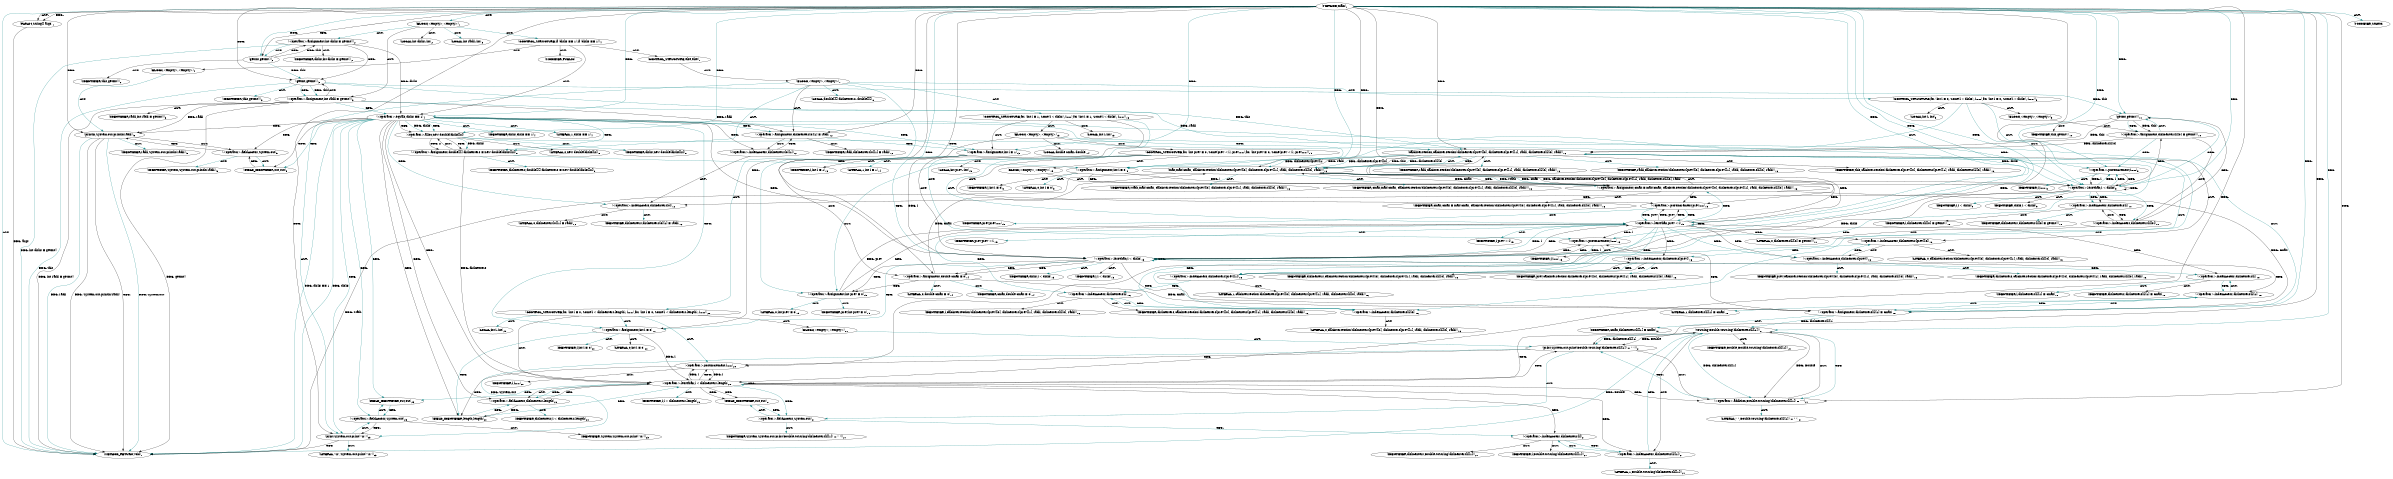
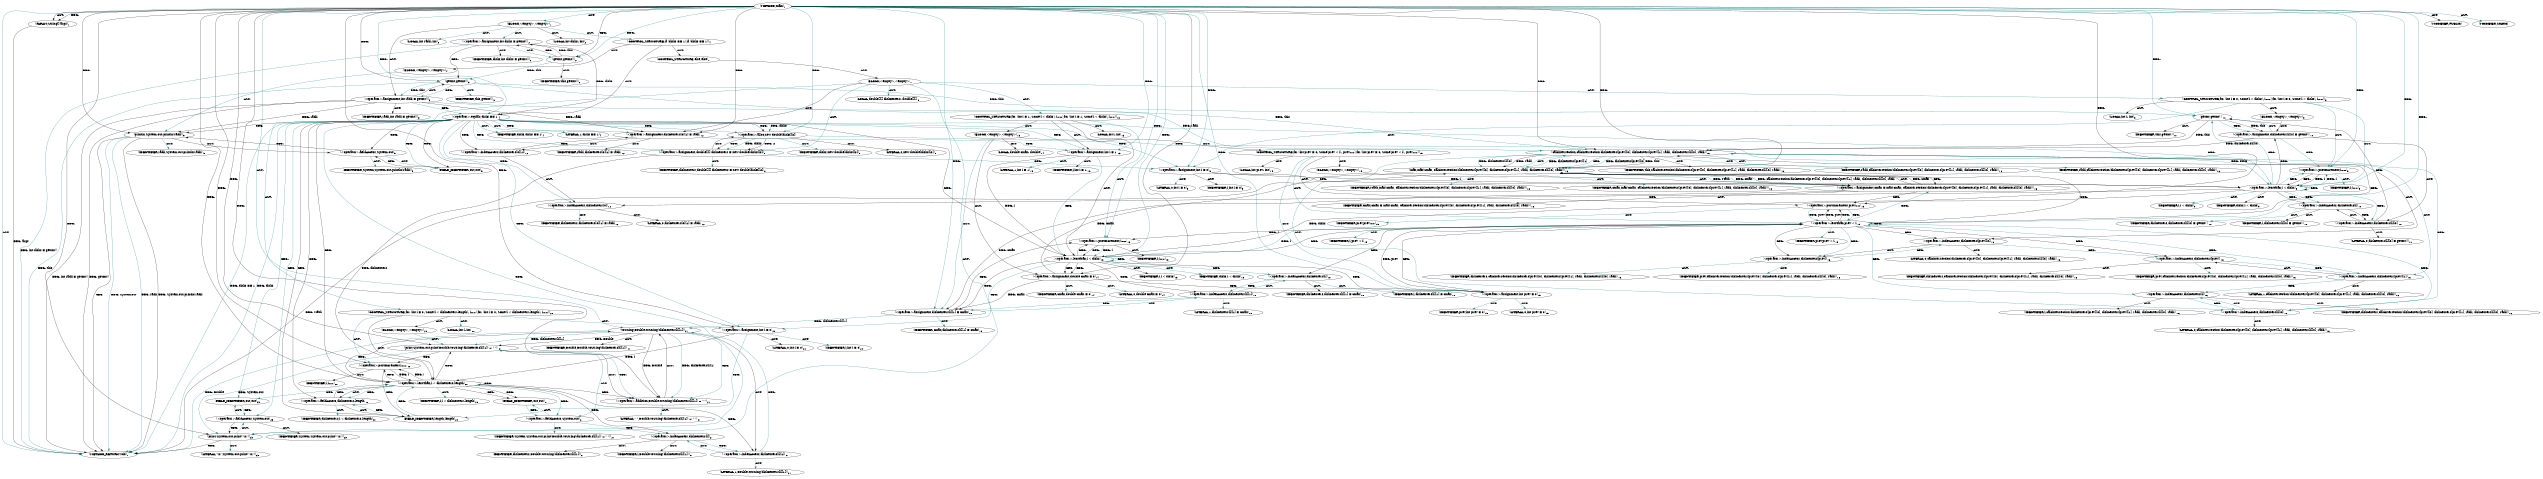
edge "(CONTROL_STRUCTURE,if (disks == 1),if (disks == 1))" -> "(MODIFIER,PUBLIC)": now "(METHOD,main)" -> "(MODIFIER,PUBLIC)"
node "(LITERAL,1,int i = 1)": text "14" -> "13"
edge "(METHOD,main)" -> "(toString,Double.toString(diskcenters[i][1]))": label "DDG: " -> "AST: "
edge "(<operator>.fieldAccess,diskcenters.length)" -> "(FIELD_IDENTIFIER,length,length)": label "DDG: " -> "AST: "
